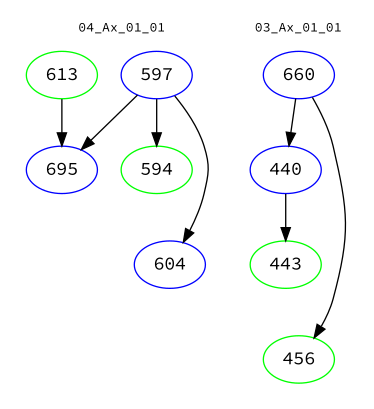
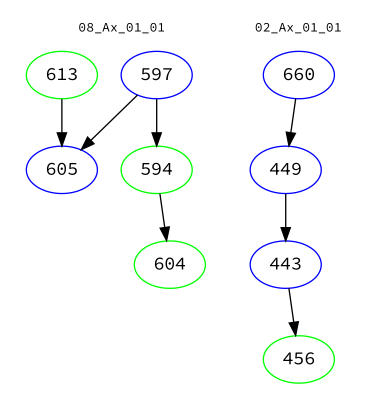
cluster "04_Ax_01_01": label "04_Ax_01_01" -> "08_Ax_01_01"
cluster "03_Ax_01_01": label "03_Ax_01_01" -> "02_Ax_01_01"
edge "597" -> "604": now "594" -> "604"
node "695": label "695" -> "605"
node "440": label "440" -> "449"
edge "660" -> "456": now "443" -> "456"
node "604": color blue -> green
node "443": color green -> blue
